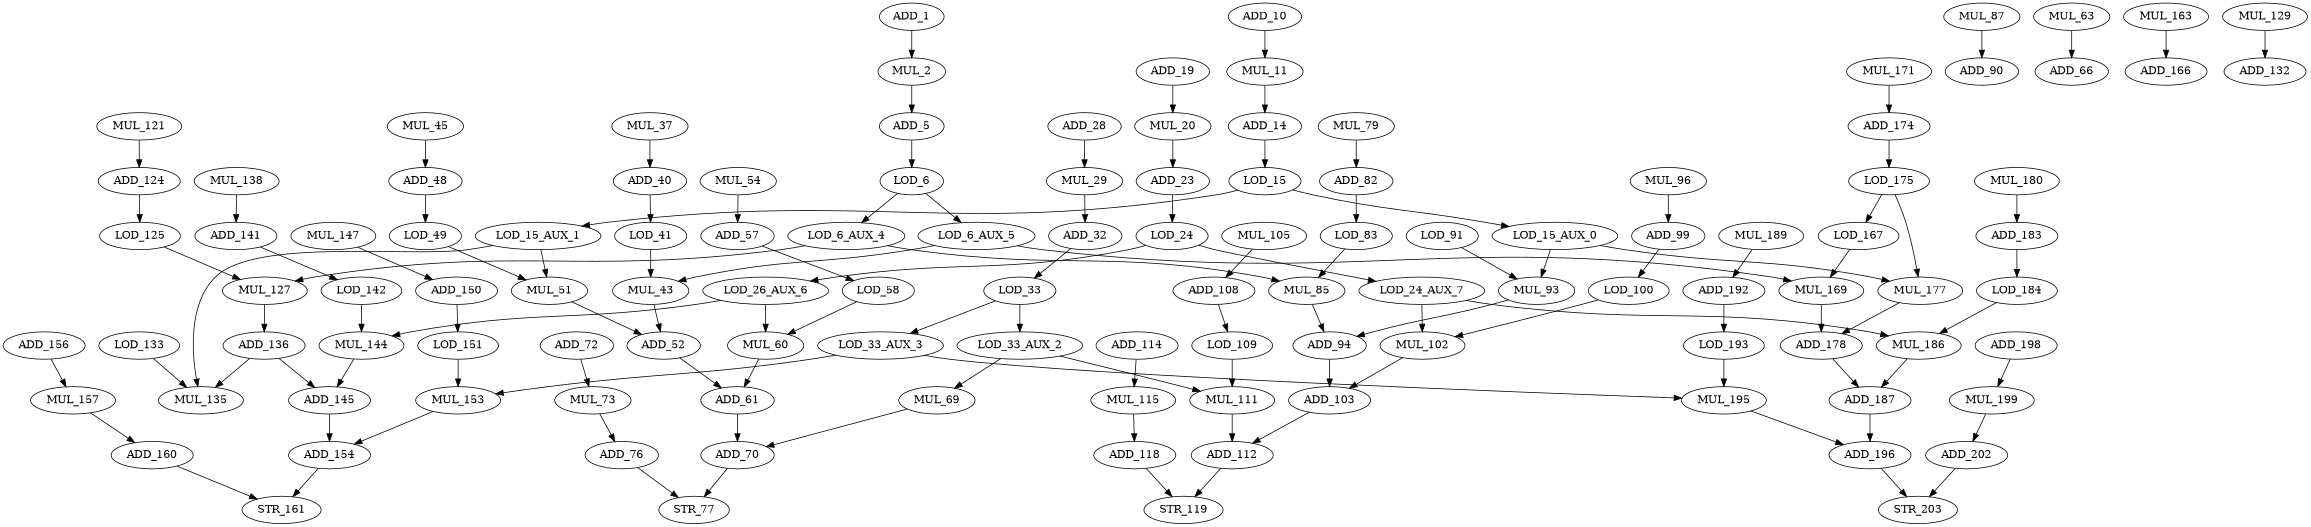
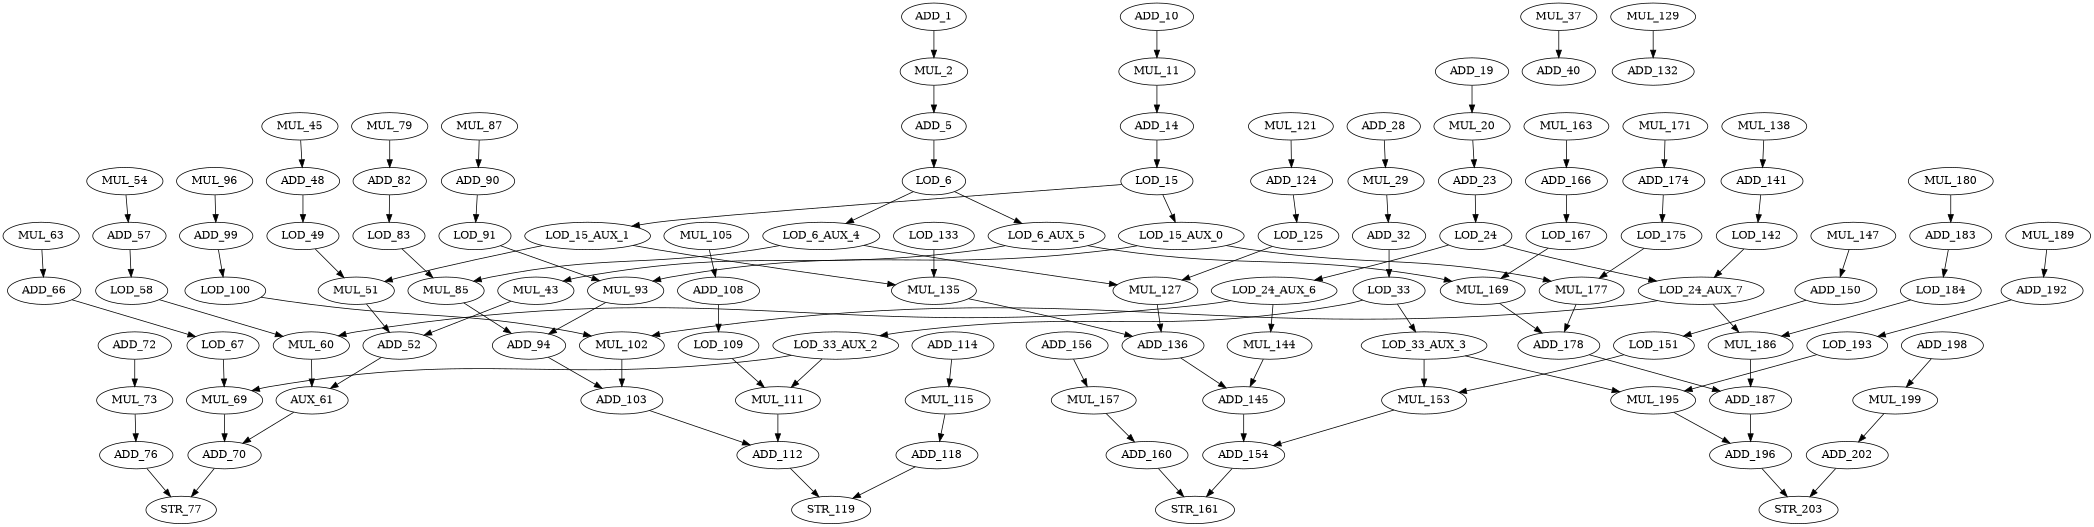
edge "ADD_90" -> "LOD_91": added
edge "LOD_175" -> "LOD_167": now "ADD_166" -> "LOD_167"
node "LOD_41": removed
node "LOD_26_AUX_6": label "LOD_26_AUX_6" -> "LOD_24_AUX_6"
edge "LOD_142" -> "MUL_144": now "LOD_142" -> "LOD_24_AUX_7"
node "LOD_67": added
edge "ADD_136" -> "MUL_135": reversed
node "ADD_61": label "ADD_61" -> "AUX_61"
